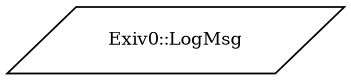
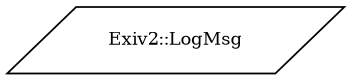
node "Exiv0::LogMsg": label "Exiv0::LogMsg" -> "Exiv2::LogMsg"
